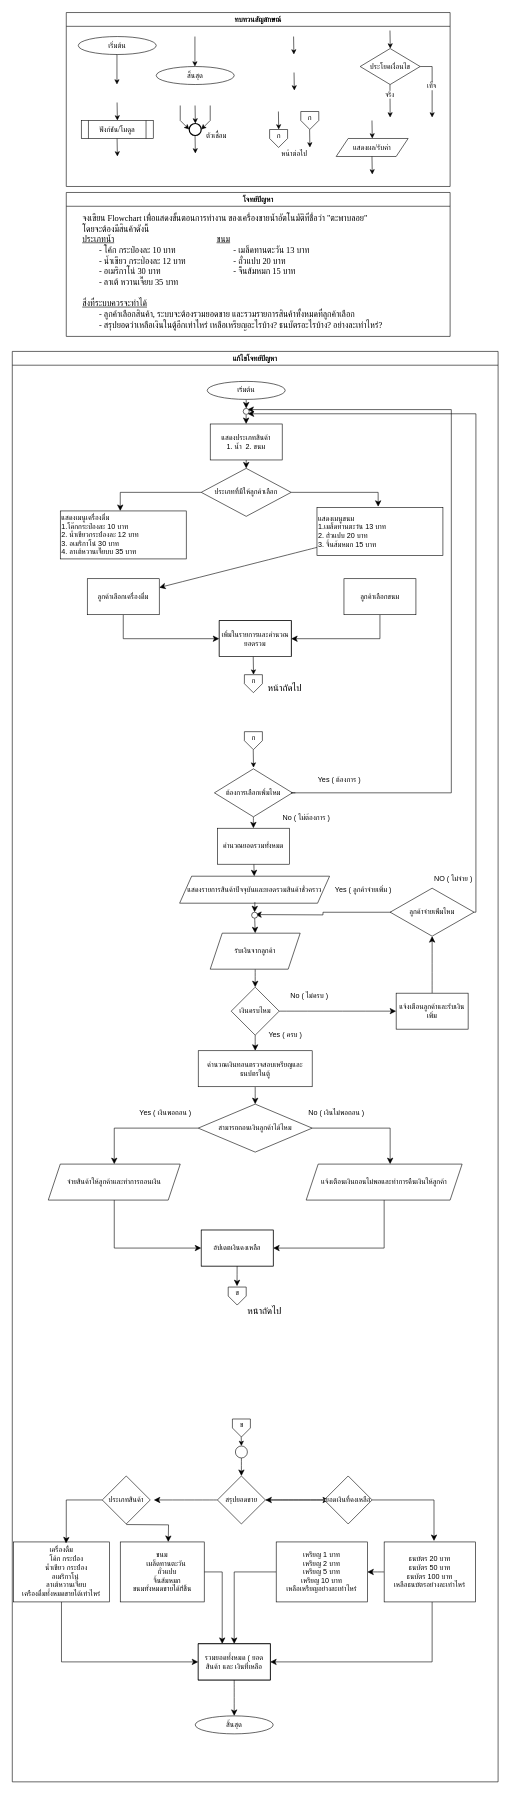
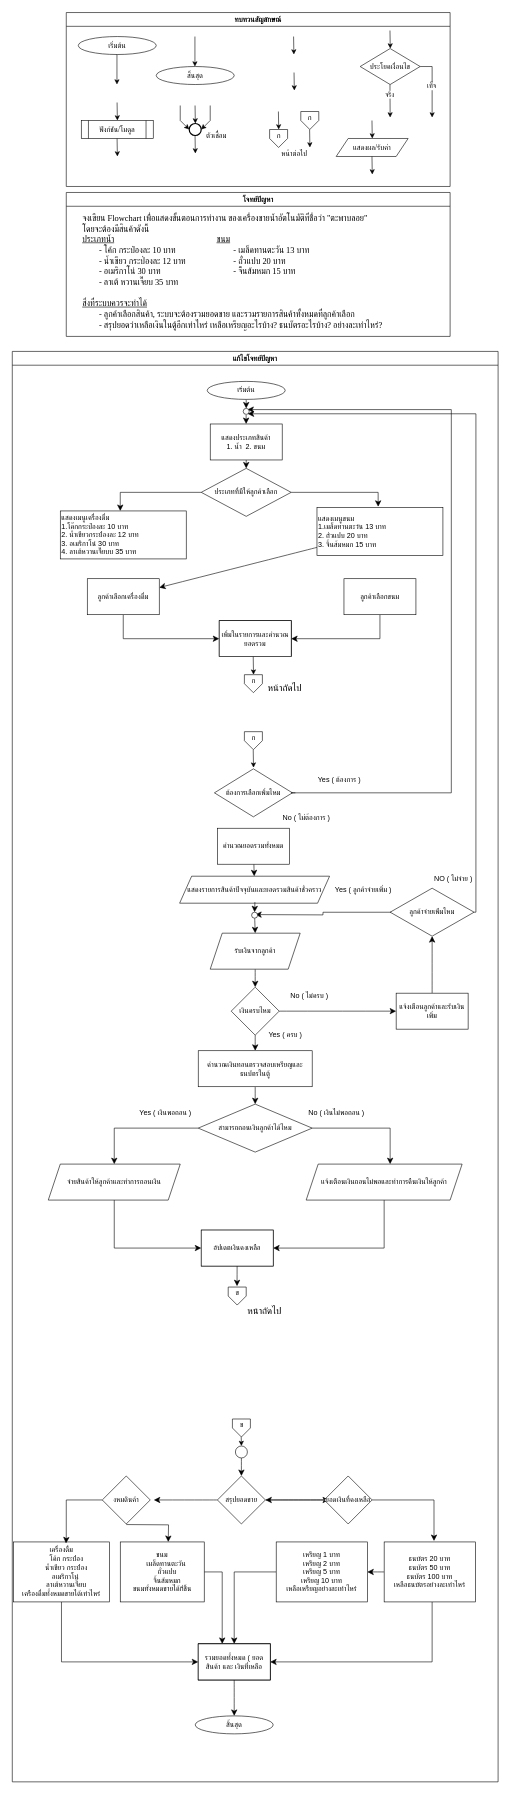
edge "ต้องการเลือกเพิ่มไหม" -> "คำนวณยอดรวมทั้งหมด": removed
node "ประเภทสินค้า": label "ประเภทสินค้า" -> "งหมดินค้า"
